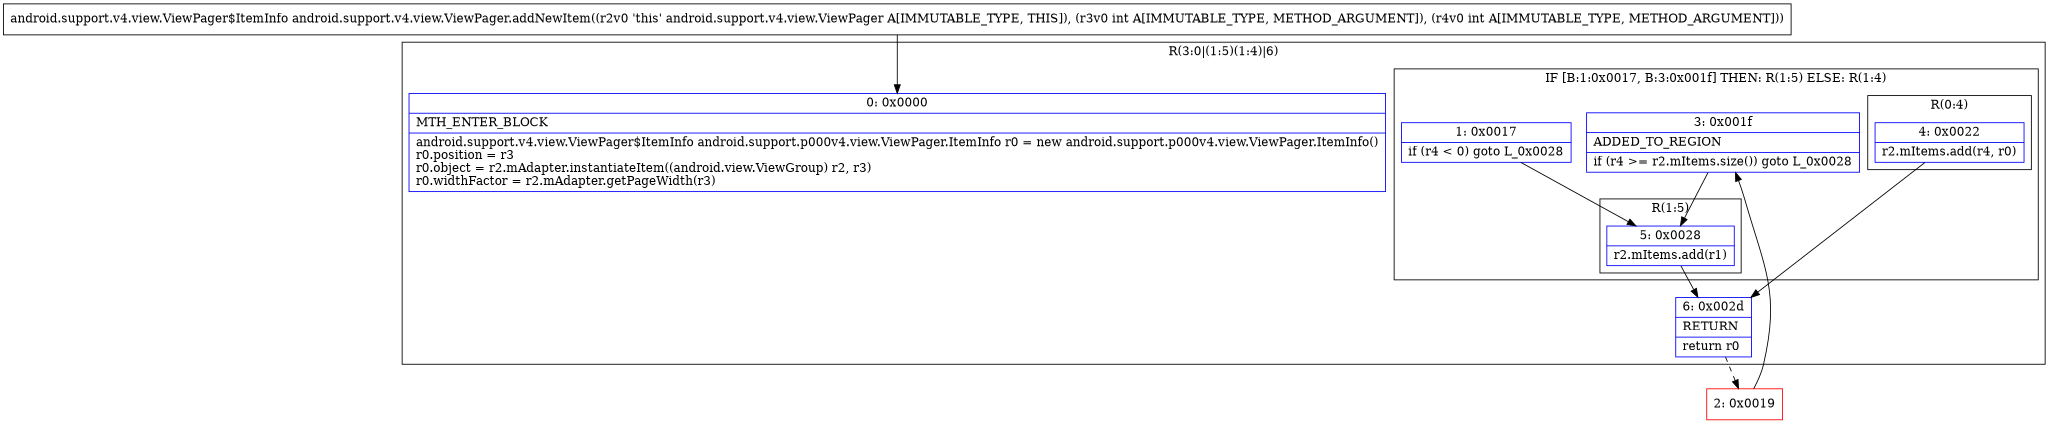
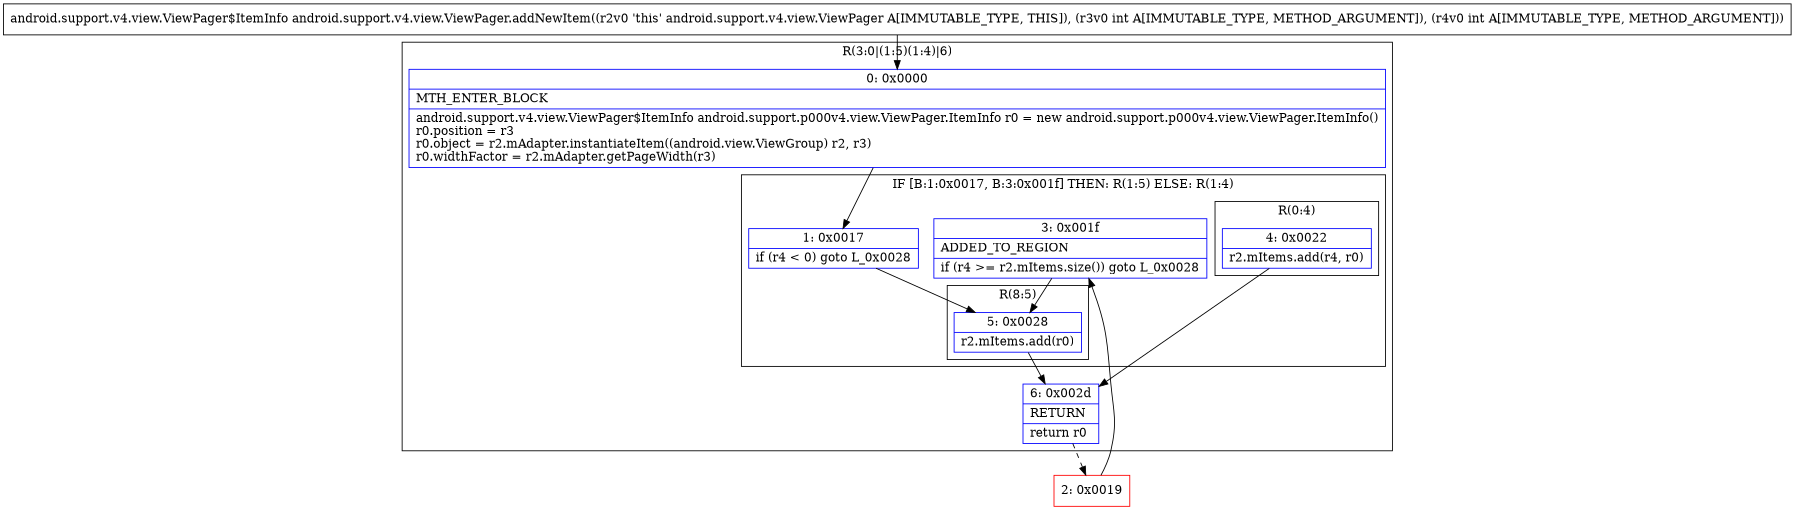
edge "0: 0x0000" -> "1: 0x0017": added
cluster "R(1:5)": label "R(1:5)" -> "R(8:5)"
node "5: 0x0028": text "r2.mItems.add(r1)" -> "r2.mItems.add(r0)"
